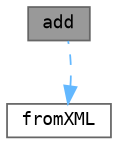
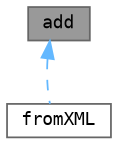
edge "add" -> "fromXML": reversed
